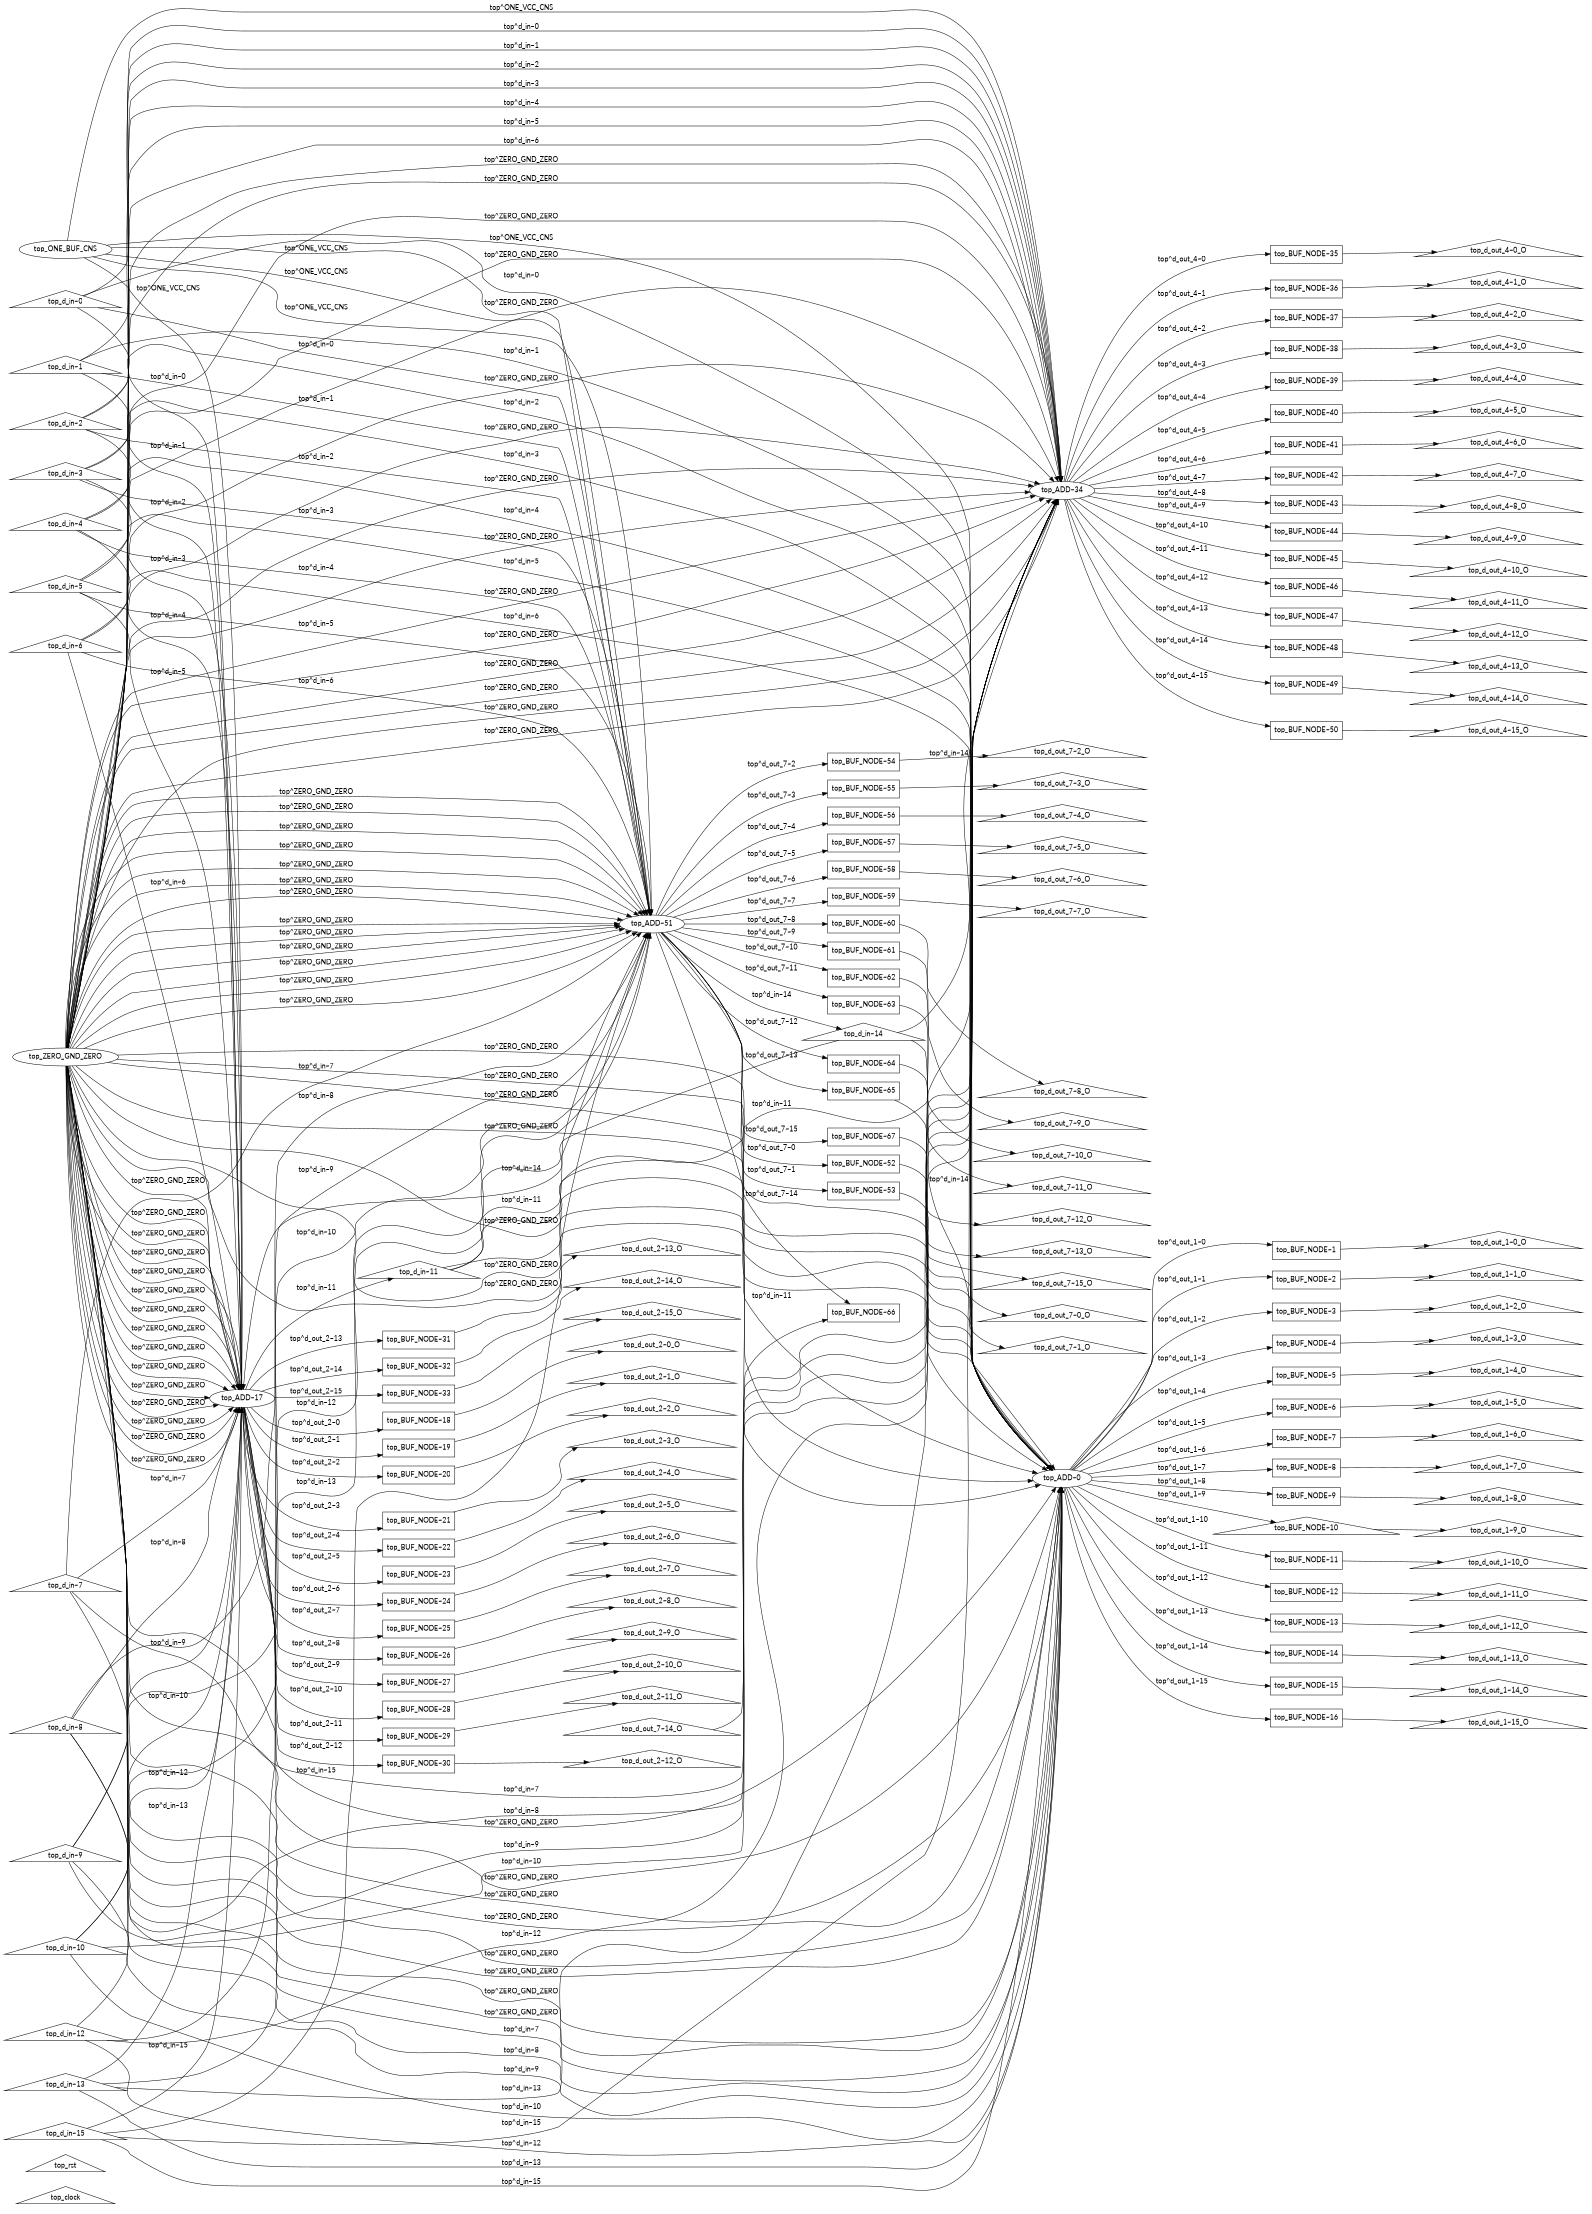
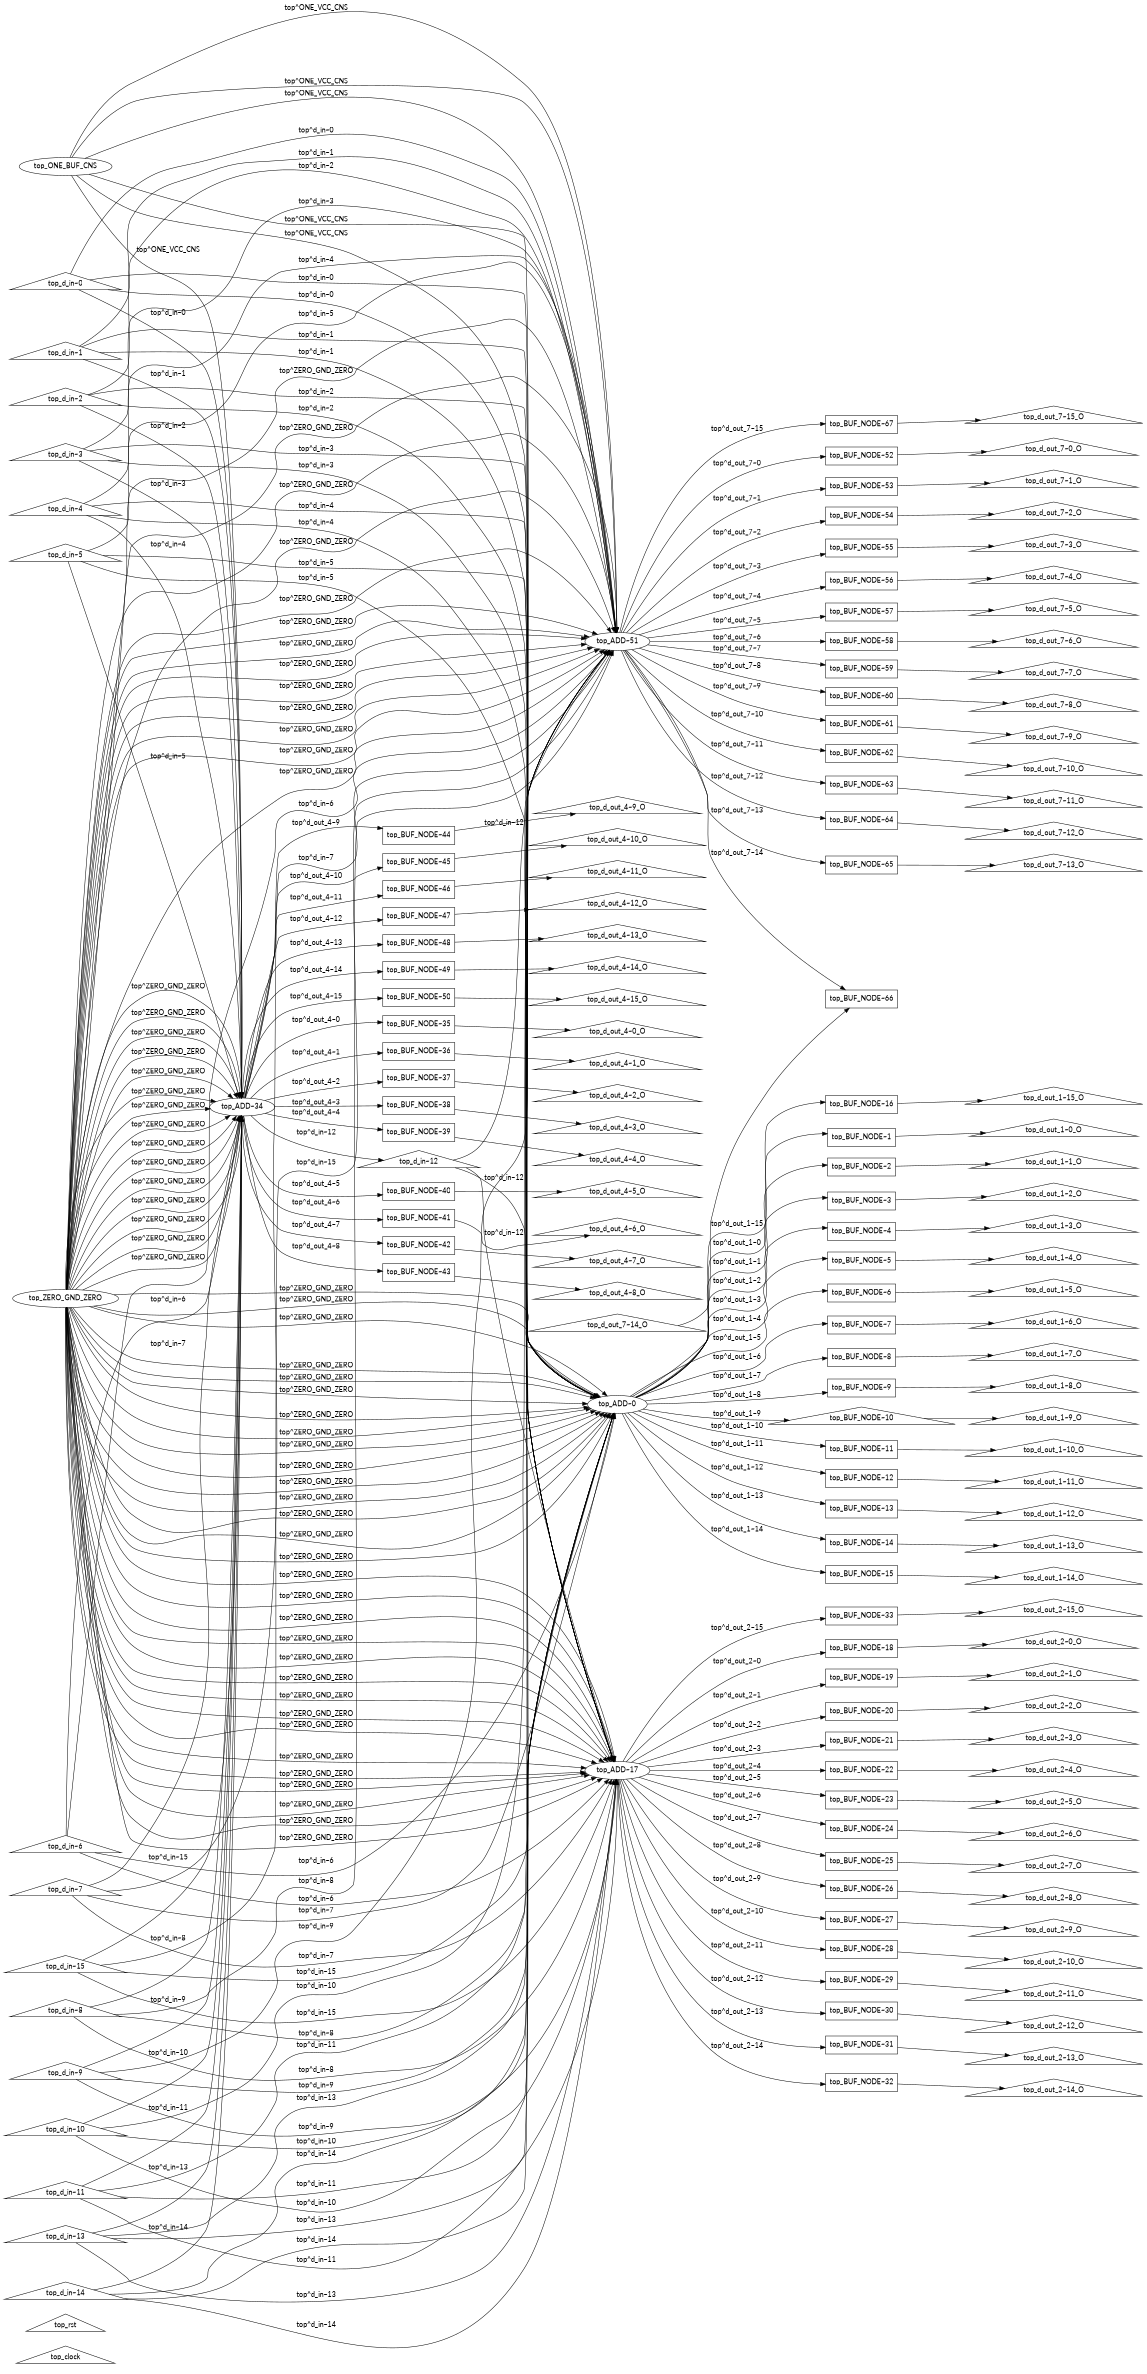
edge "top_ADD~51" -> "top_d_in~14": reversed
edge "top_ADD~17" -> "top_d_in~11": reversed
edge "top_d_in~12" -> "top_ADD~34": reversed
